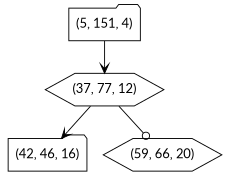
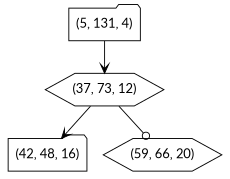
node "(5, 151, 4)": label "(5, 151, 4)" -> "(5, 131, 4)"
node "(37, 77, 12)": label "(37, 77, 12)" -> "(37, 73, 12)"
node "(42, 46, 16)": label "(42, 46, 16)" -> "(42, 48, 16)"
